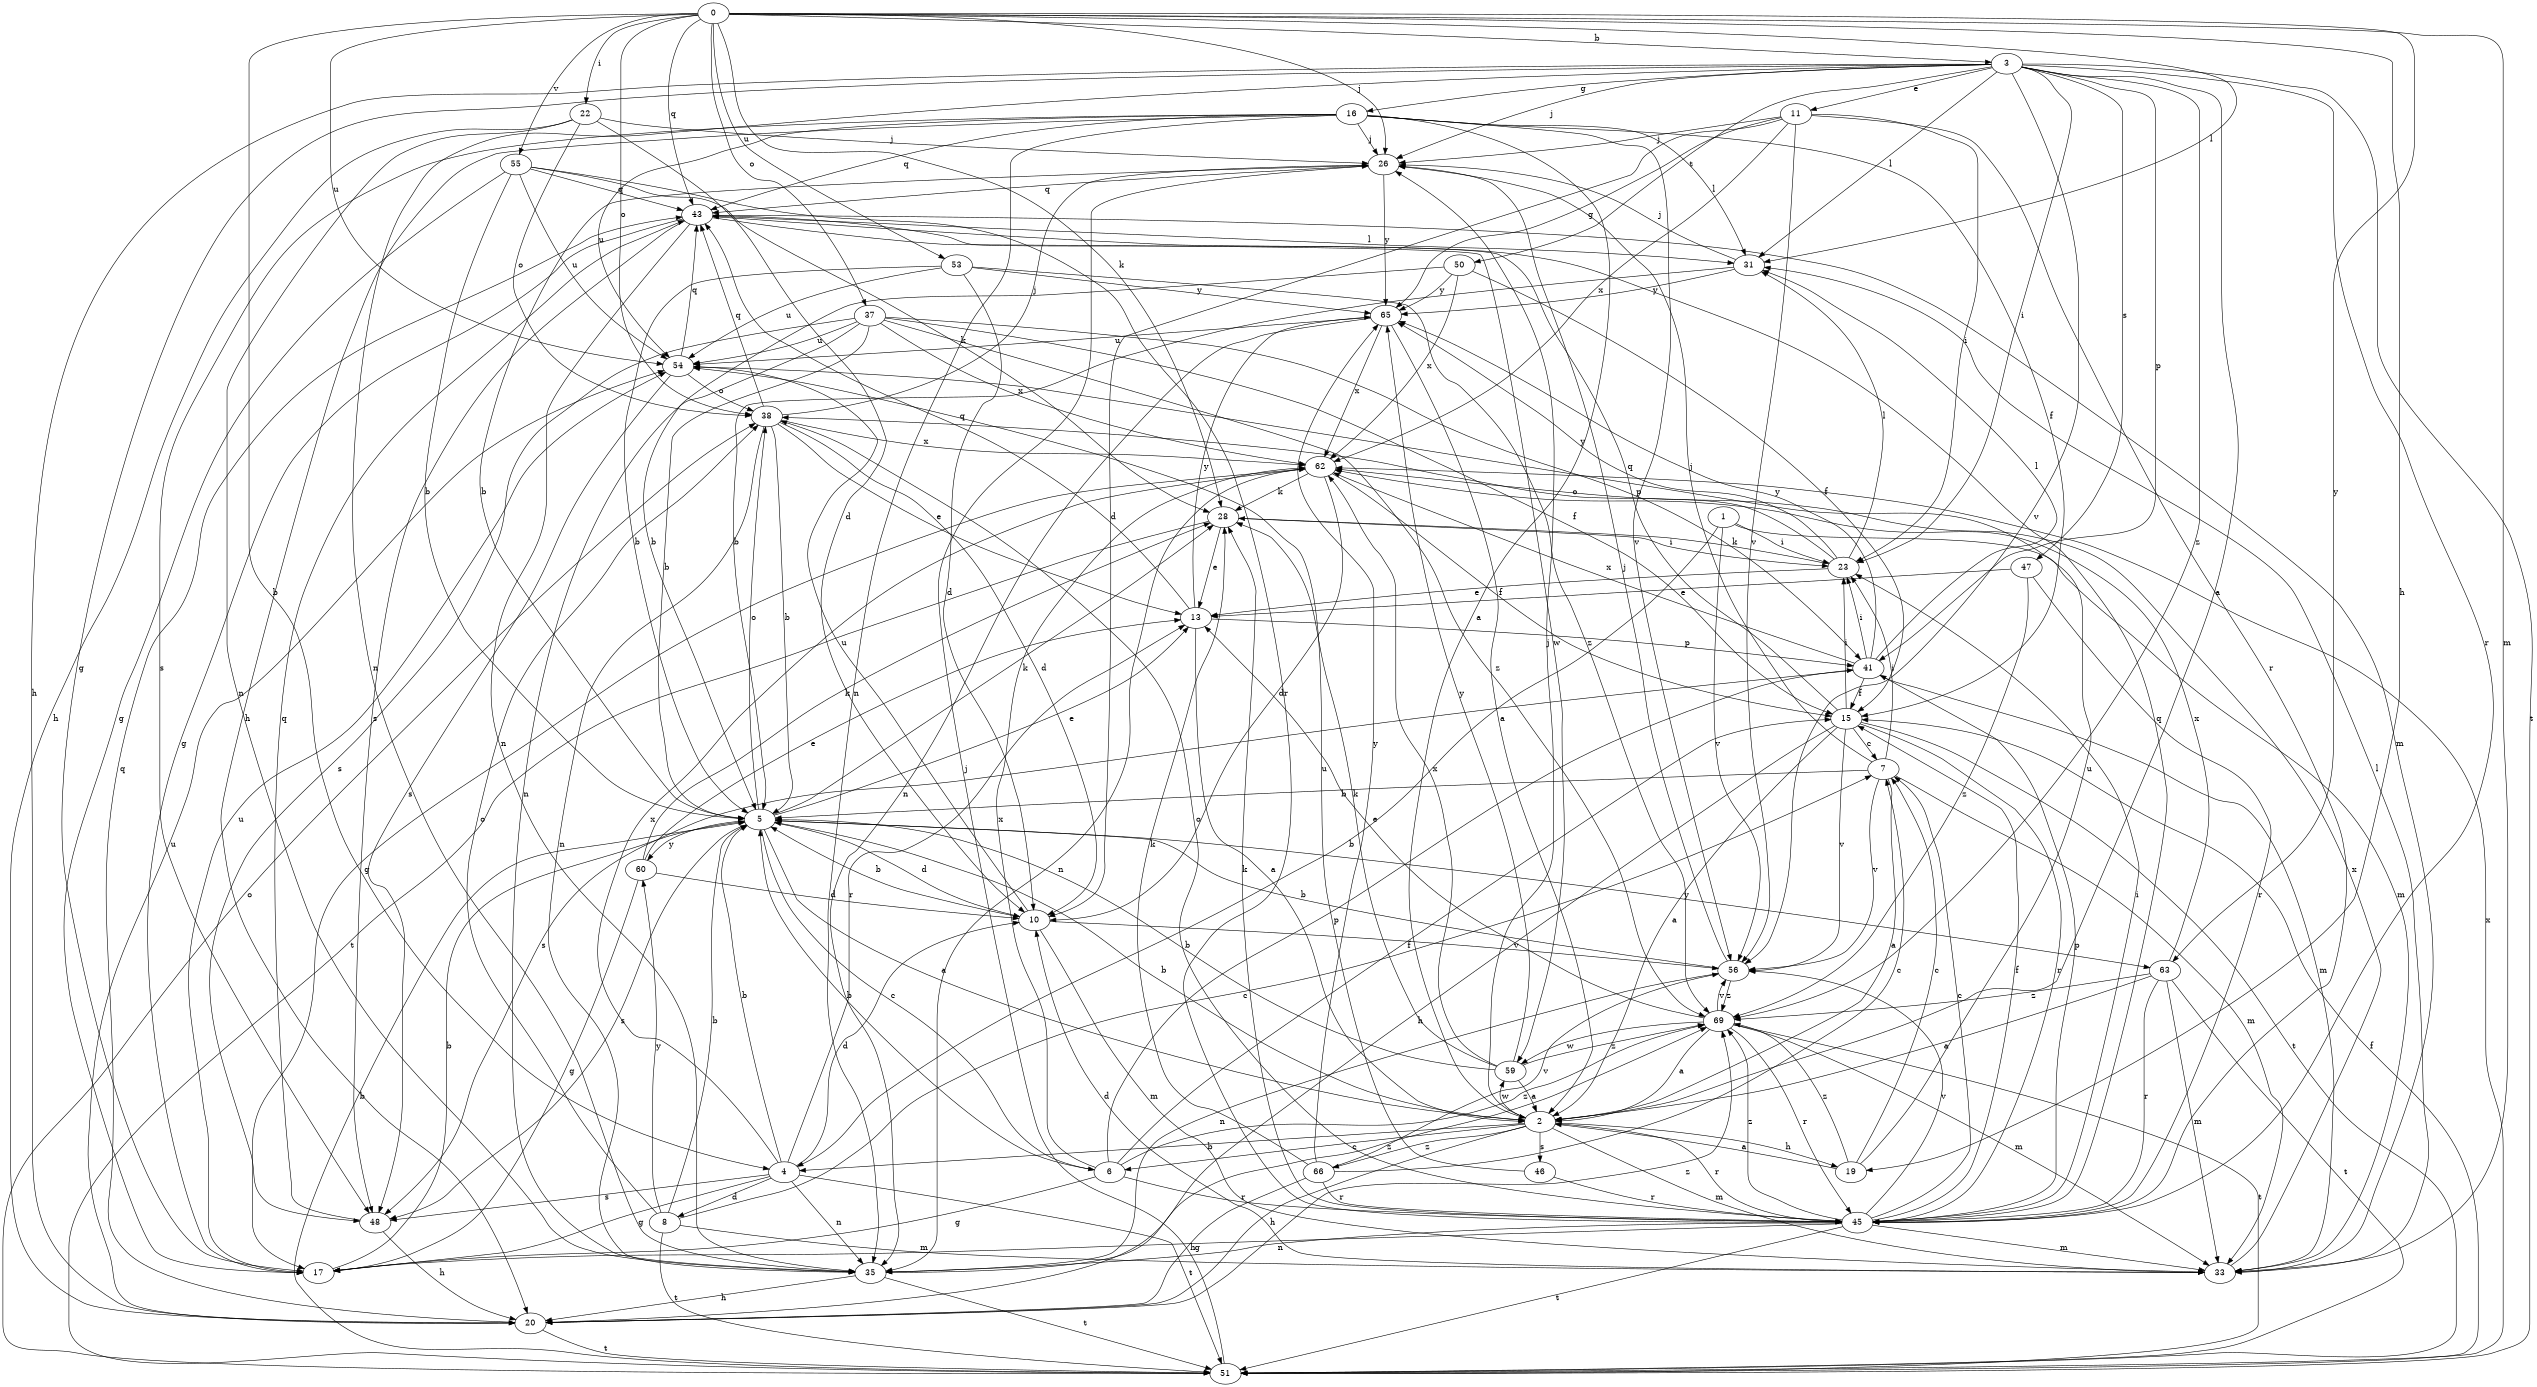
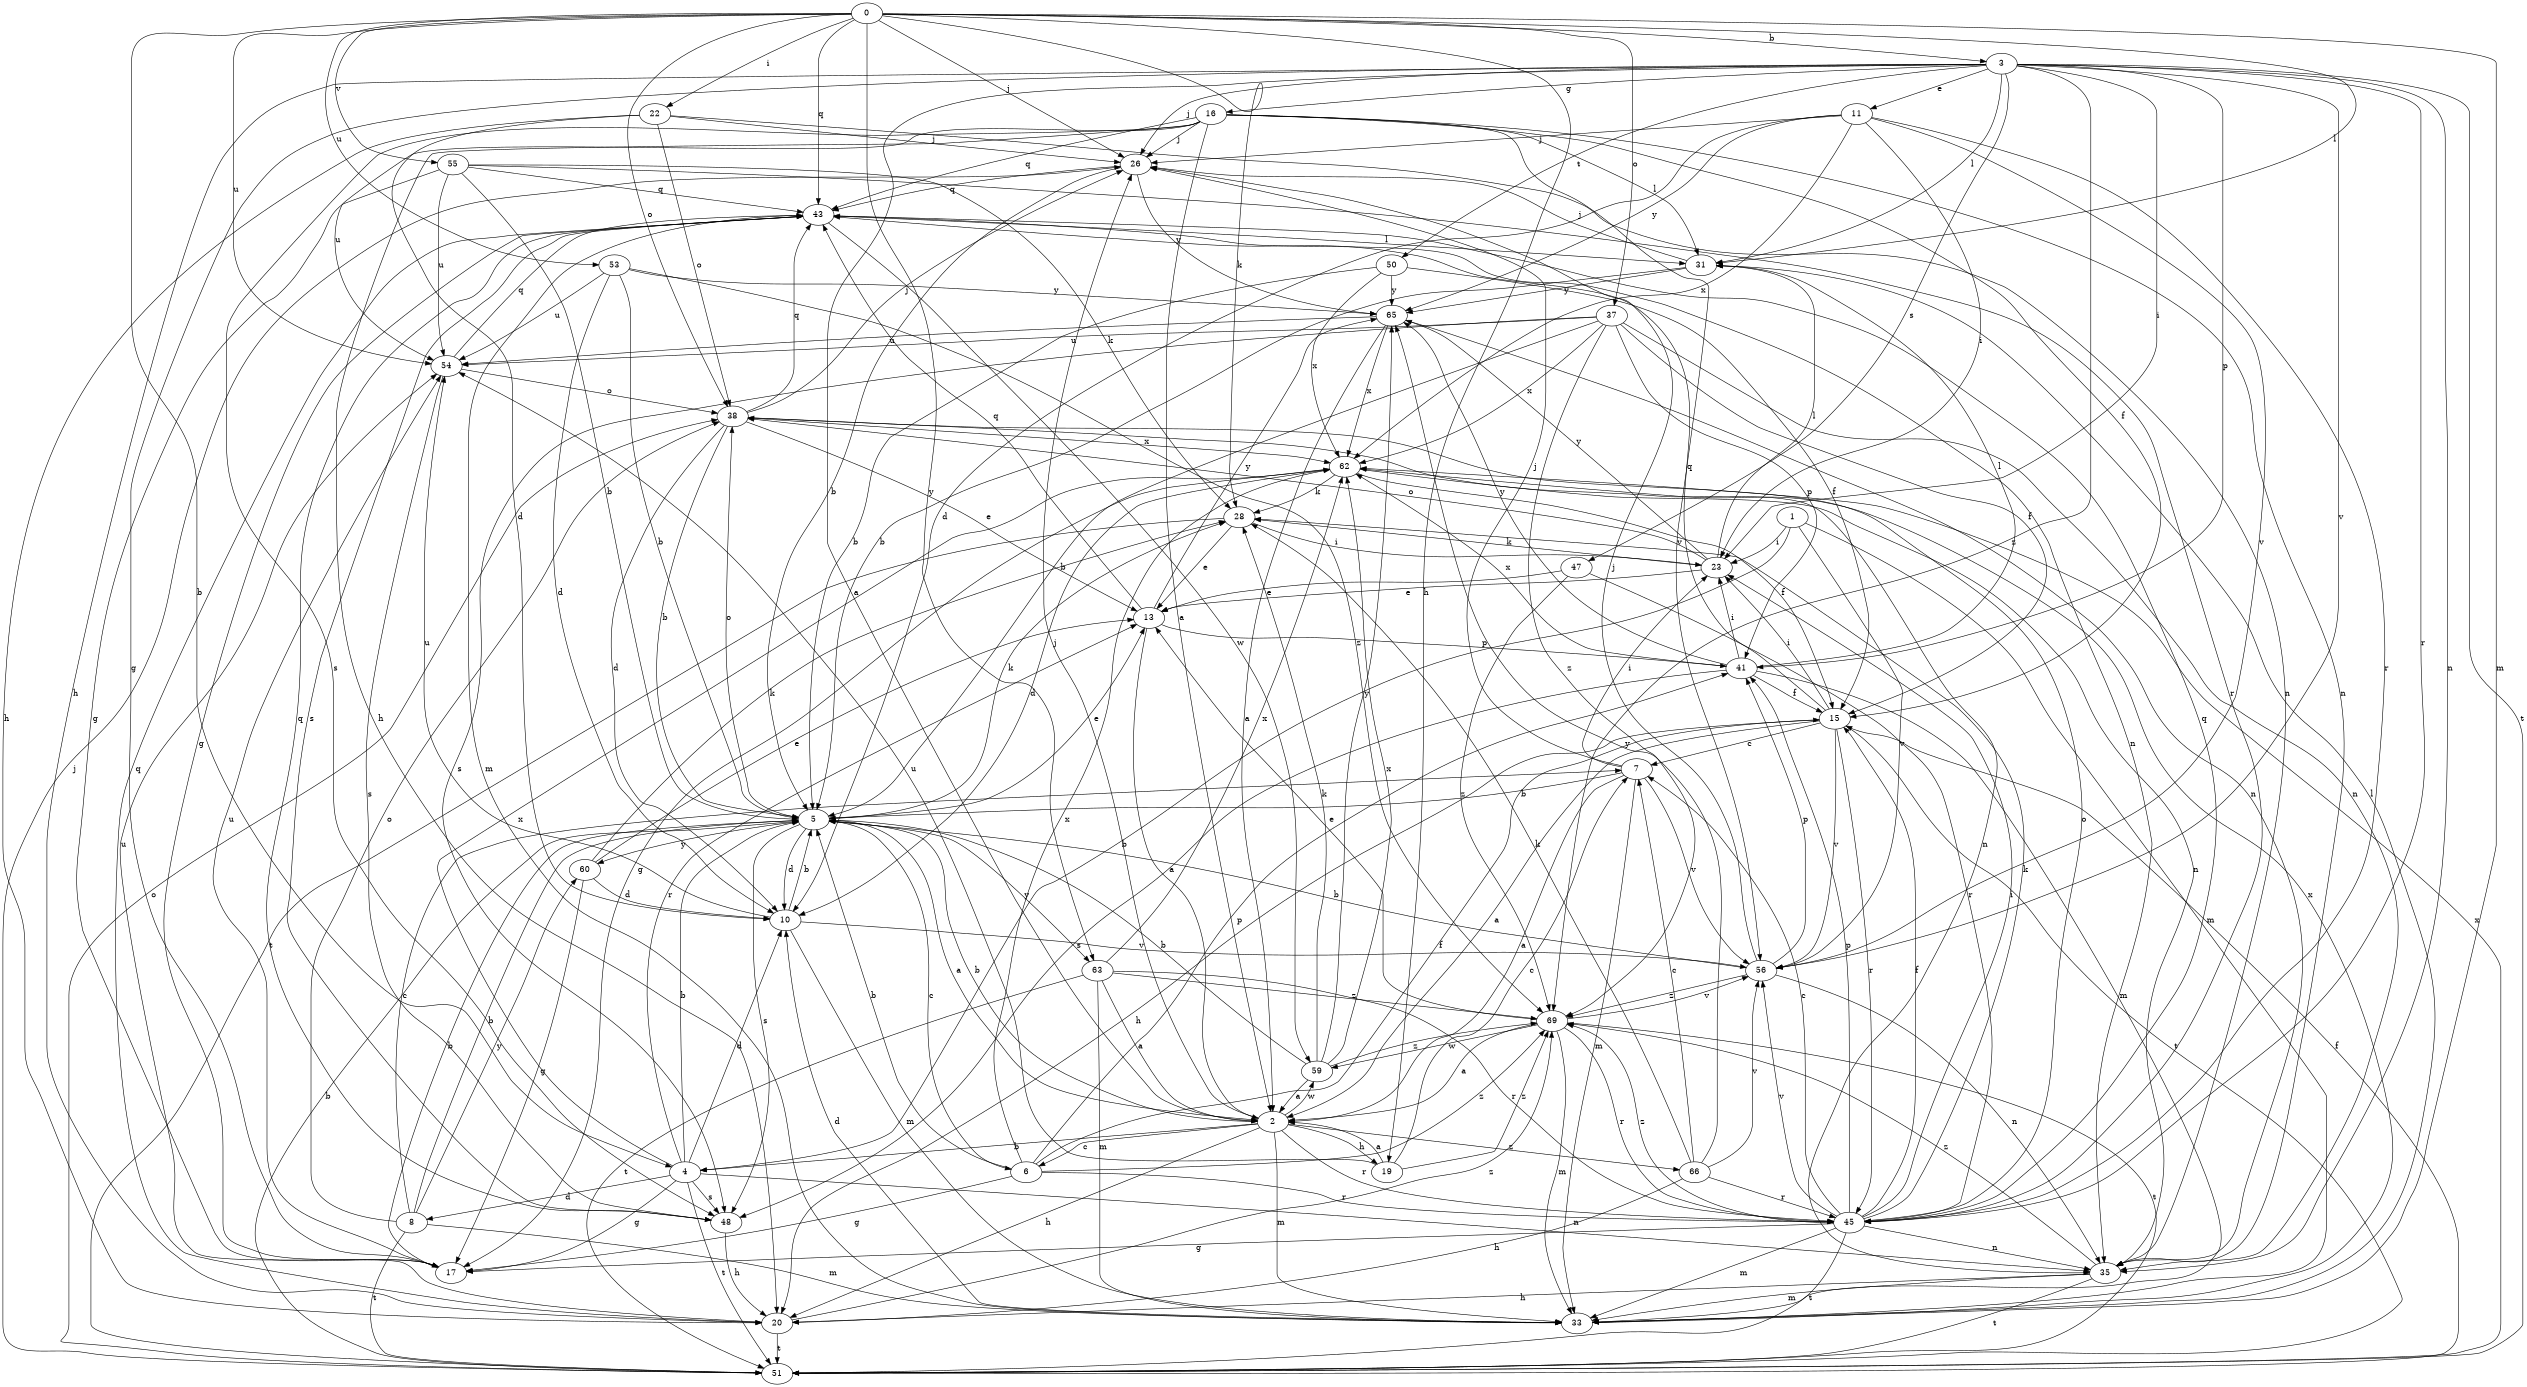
edge "11" -> "65": label "g" -> "y"
edge "56" -> "41": added, label "p"
node "46": removed
edge "35" -> "33": added, label "m"
